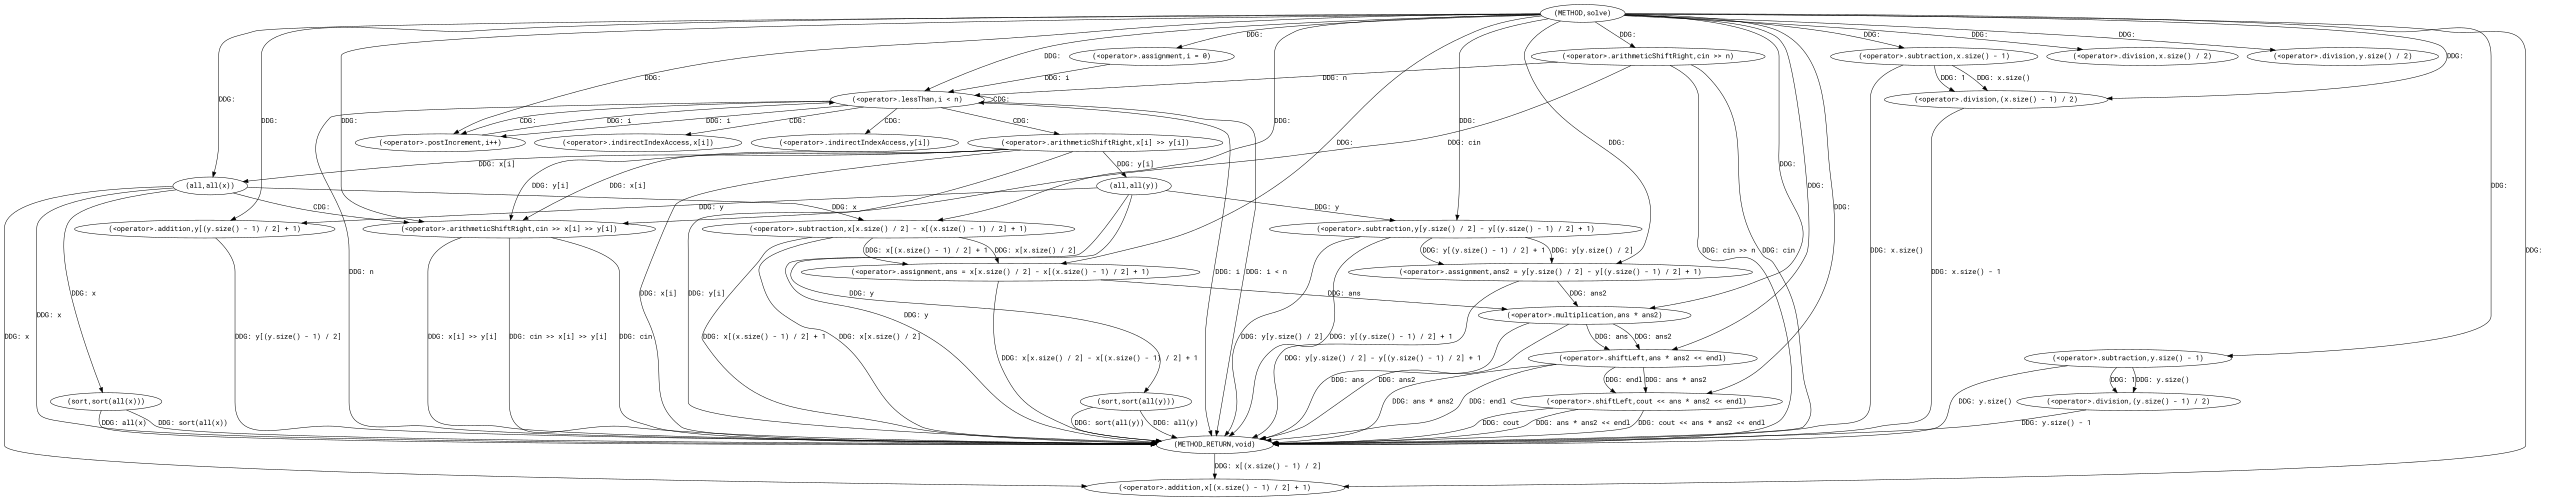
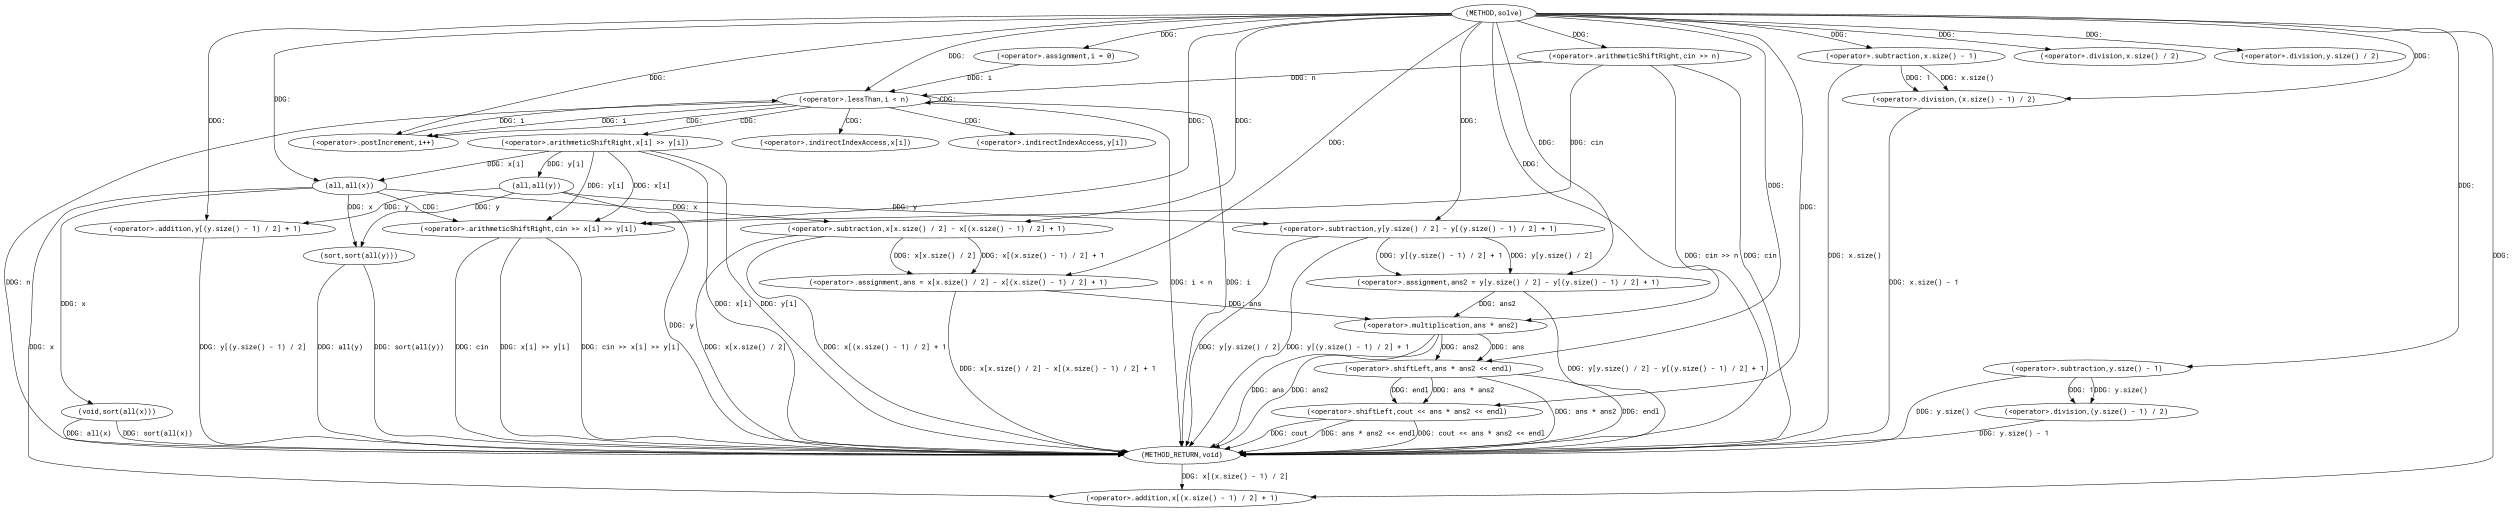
node "(sort,sort(all(x)))": label "(sort,sort(all(x)))" -> "(void,sort(all(x)))"
edge "(all,all(x))" -> "(METHOD_RETURN,void)": now "(all,all(x))" -> "(sort,sort(all(y)))"
